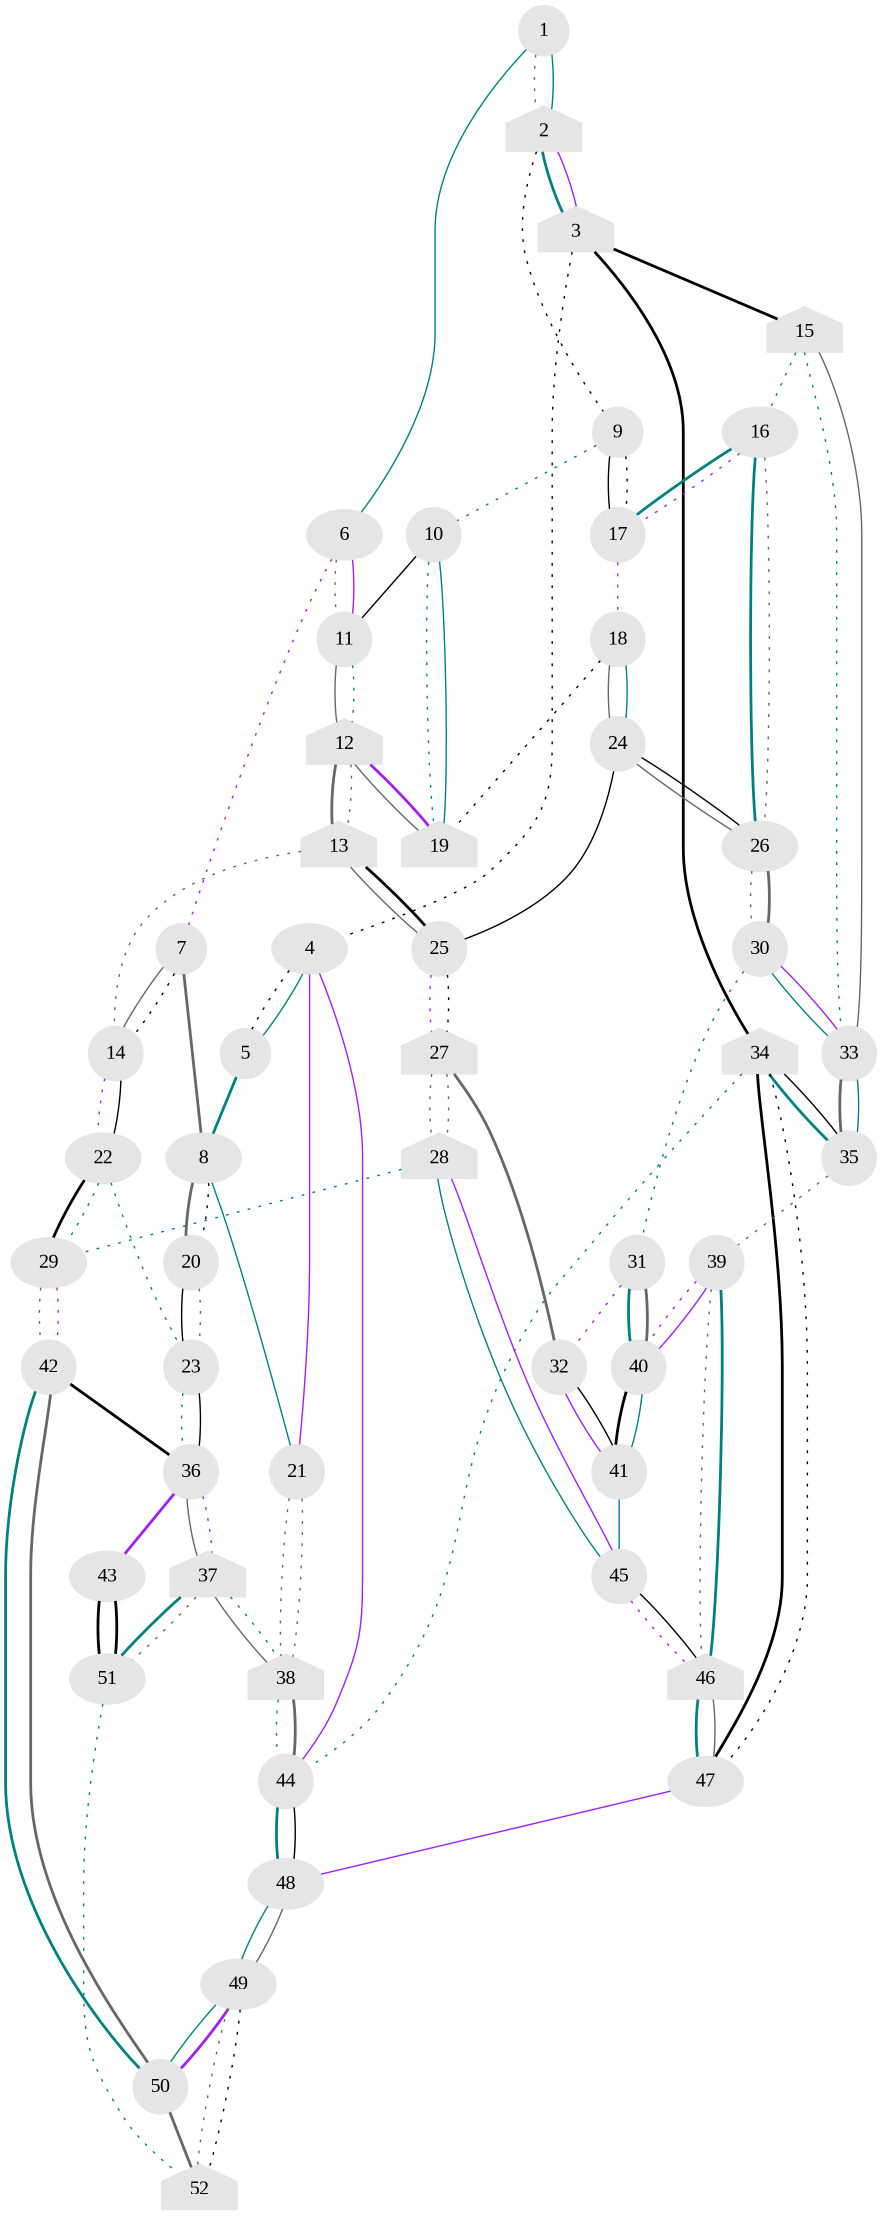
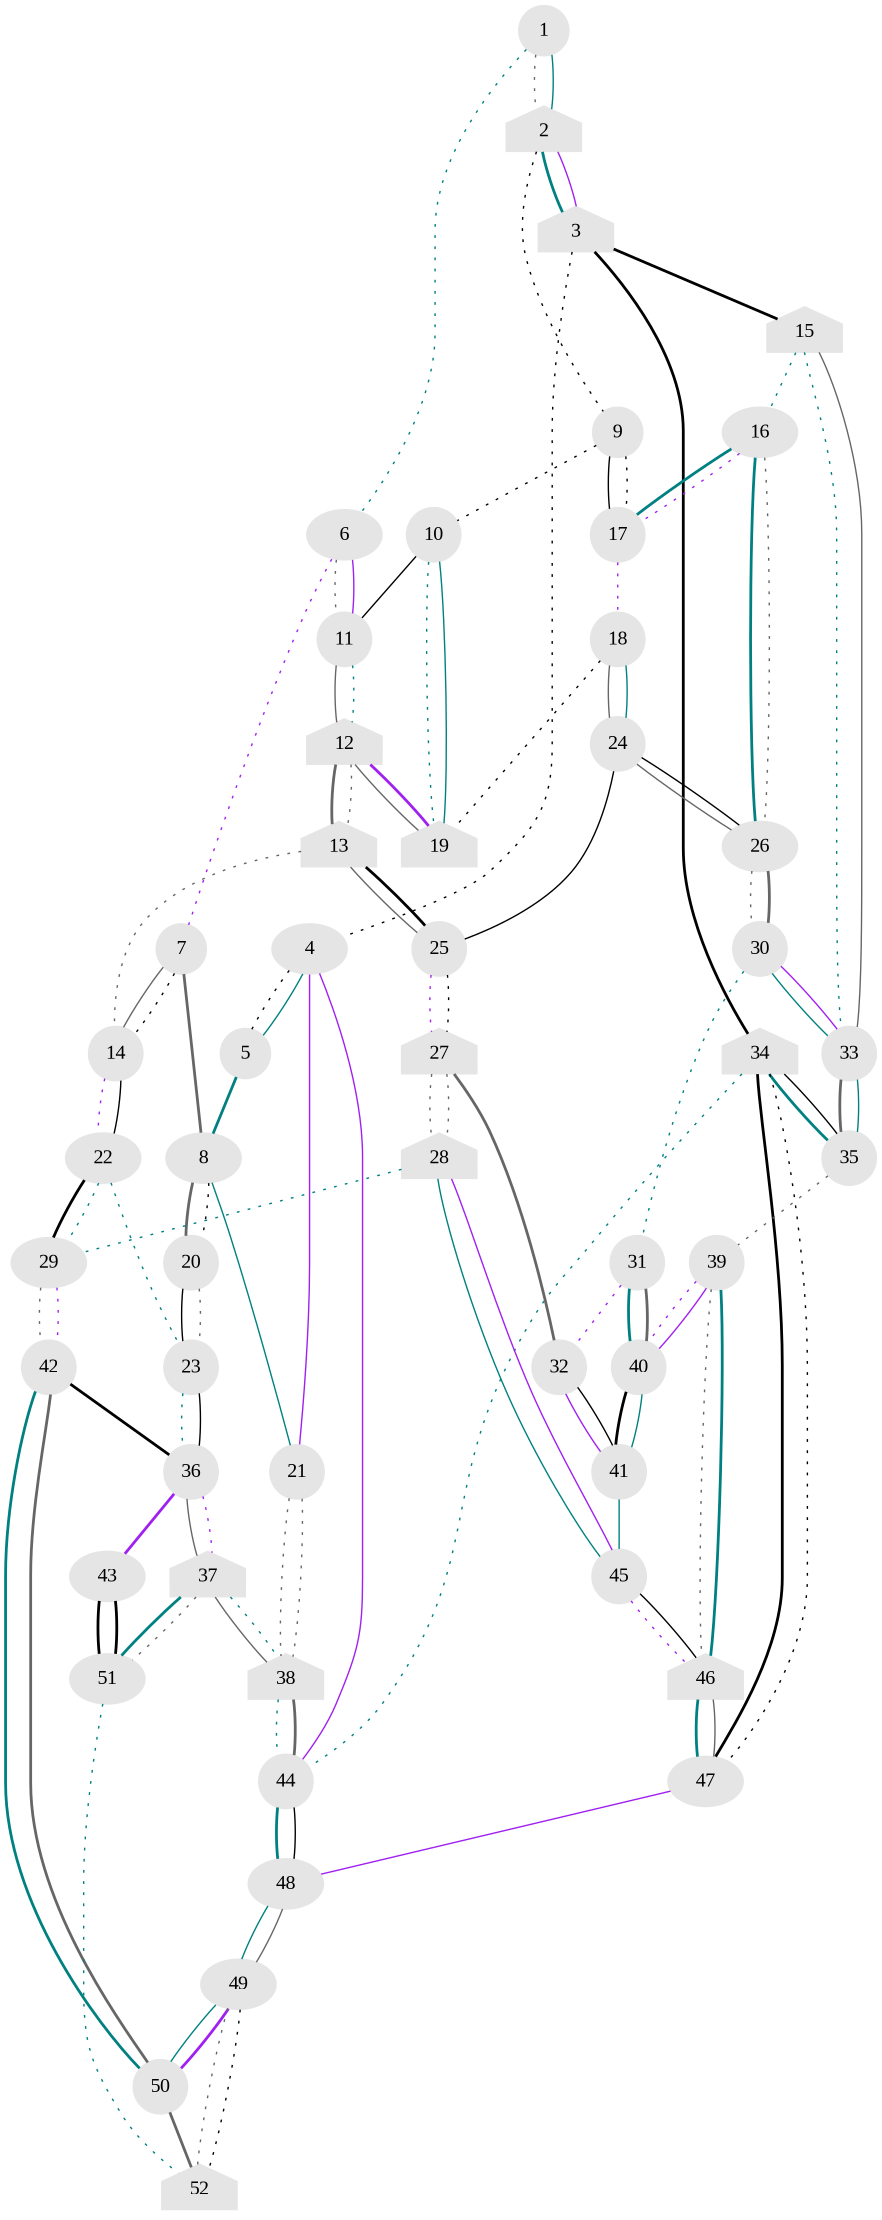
edge "1" -- "6": style solid -> dotted
edge "9" -- "10": color teal -> black
